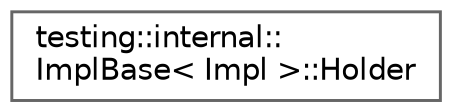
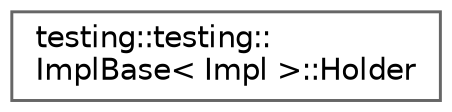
node "testing::internal:: ImplBase< Impl >::Holder": label "testing::internal:: ImplBase< Impl >::Holder" -> "testing::testing:: ImplBase< Impl >::Holder"
